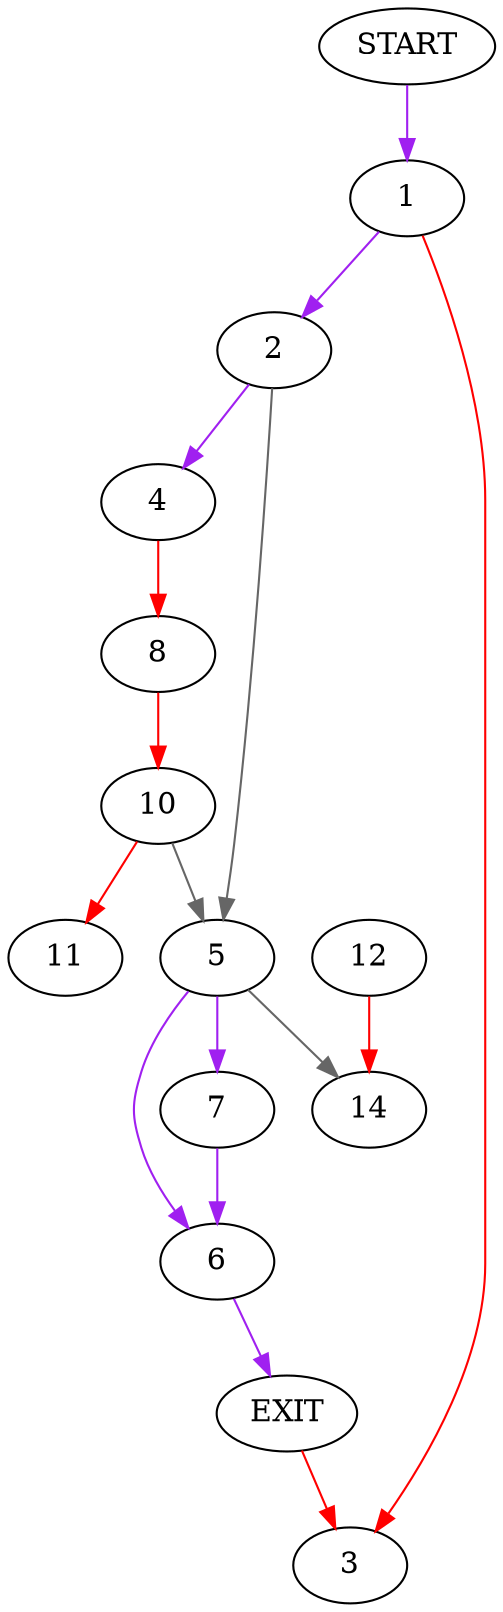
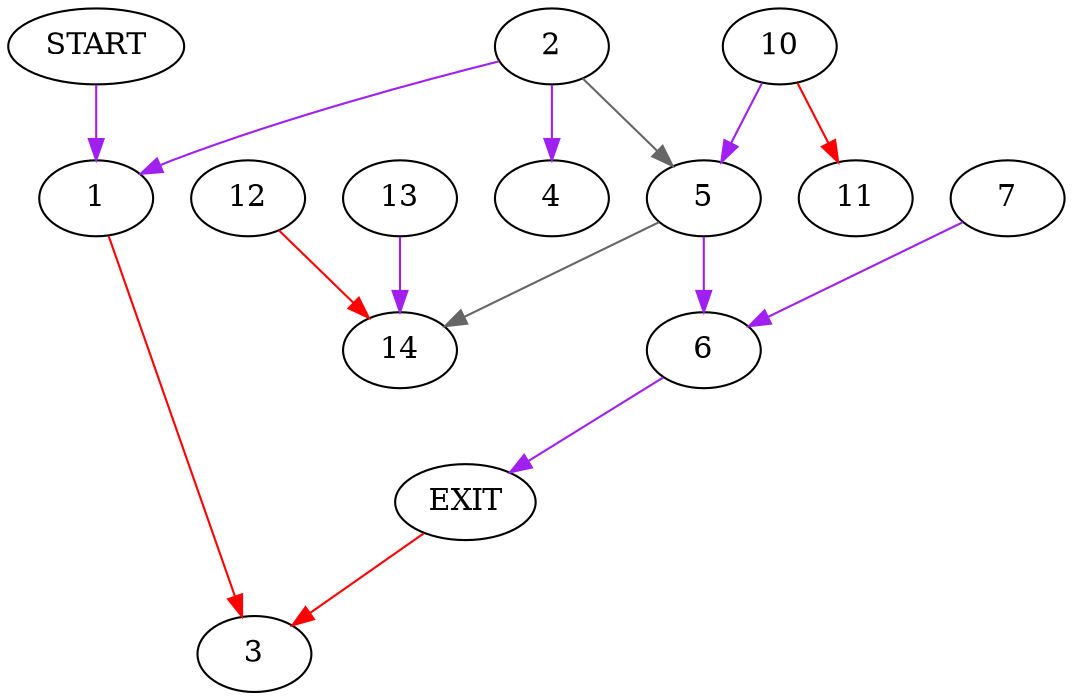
node "13": added
edge "1" -> "2": reversed
node "8": removed
edge "10" -> "5": color gray40 -> purple
edge "5" -> "7": removed
